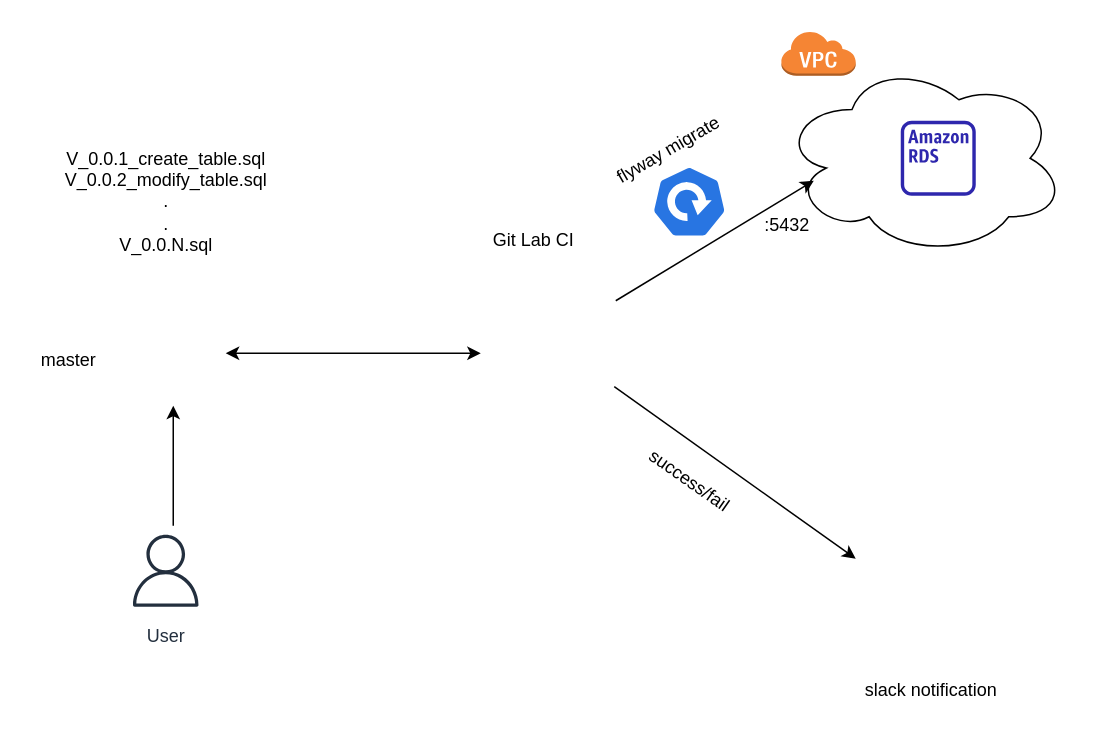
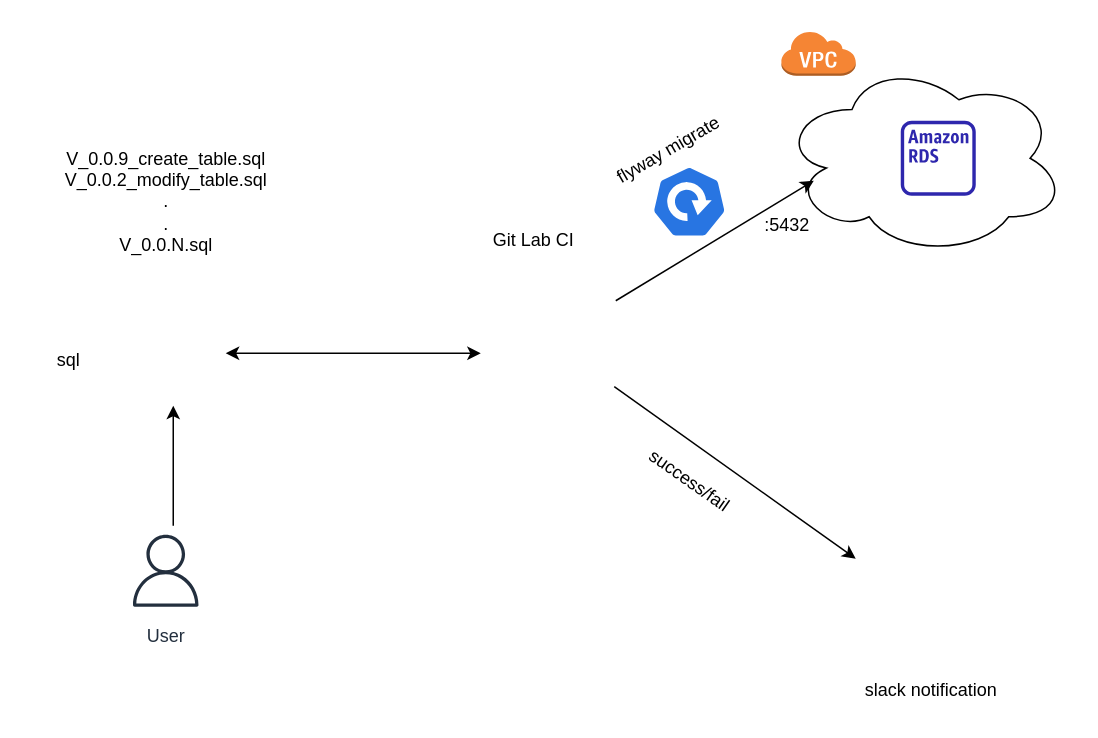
node "V_0.0.1_create_table.sql V_0.0.2_modify_table.sql . . V_0.0.N.sql": label "V_0.0.1_create_table.sql V_0.0.2_modify_table.sql . . V_0.0.N.sql" -> "V_0.0.9_create_table.sql V_0.0.2_modify_table.sql . . V_0.0.N.sql"
node "master": label "master" -> "sql"
